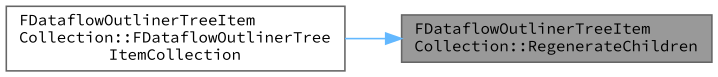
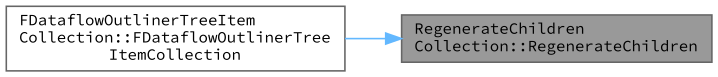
node "FDataflowOutlinerTreeItem Collection::RegenerateChildren": label "FDataflowOutlinerTreeItem Collection::RegenerateChildren" -> "RegenerateChildren Collection::RegenerateChildren"
